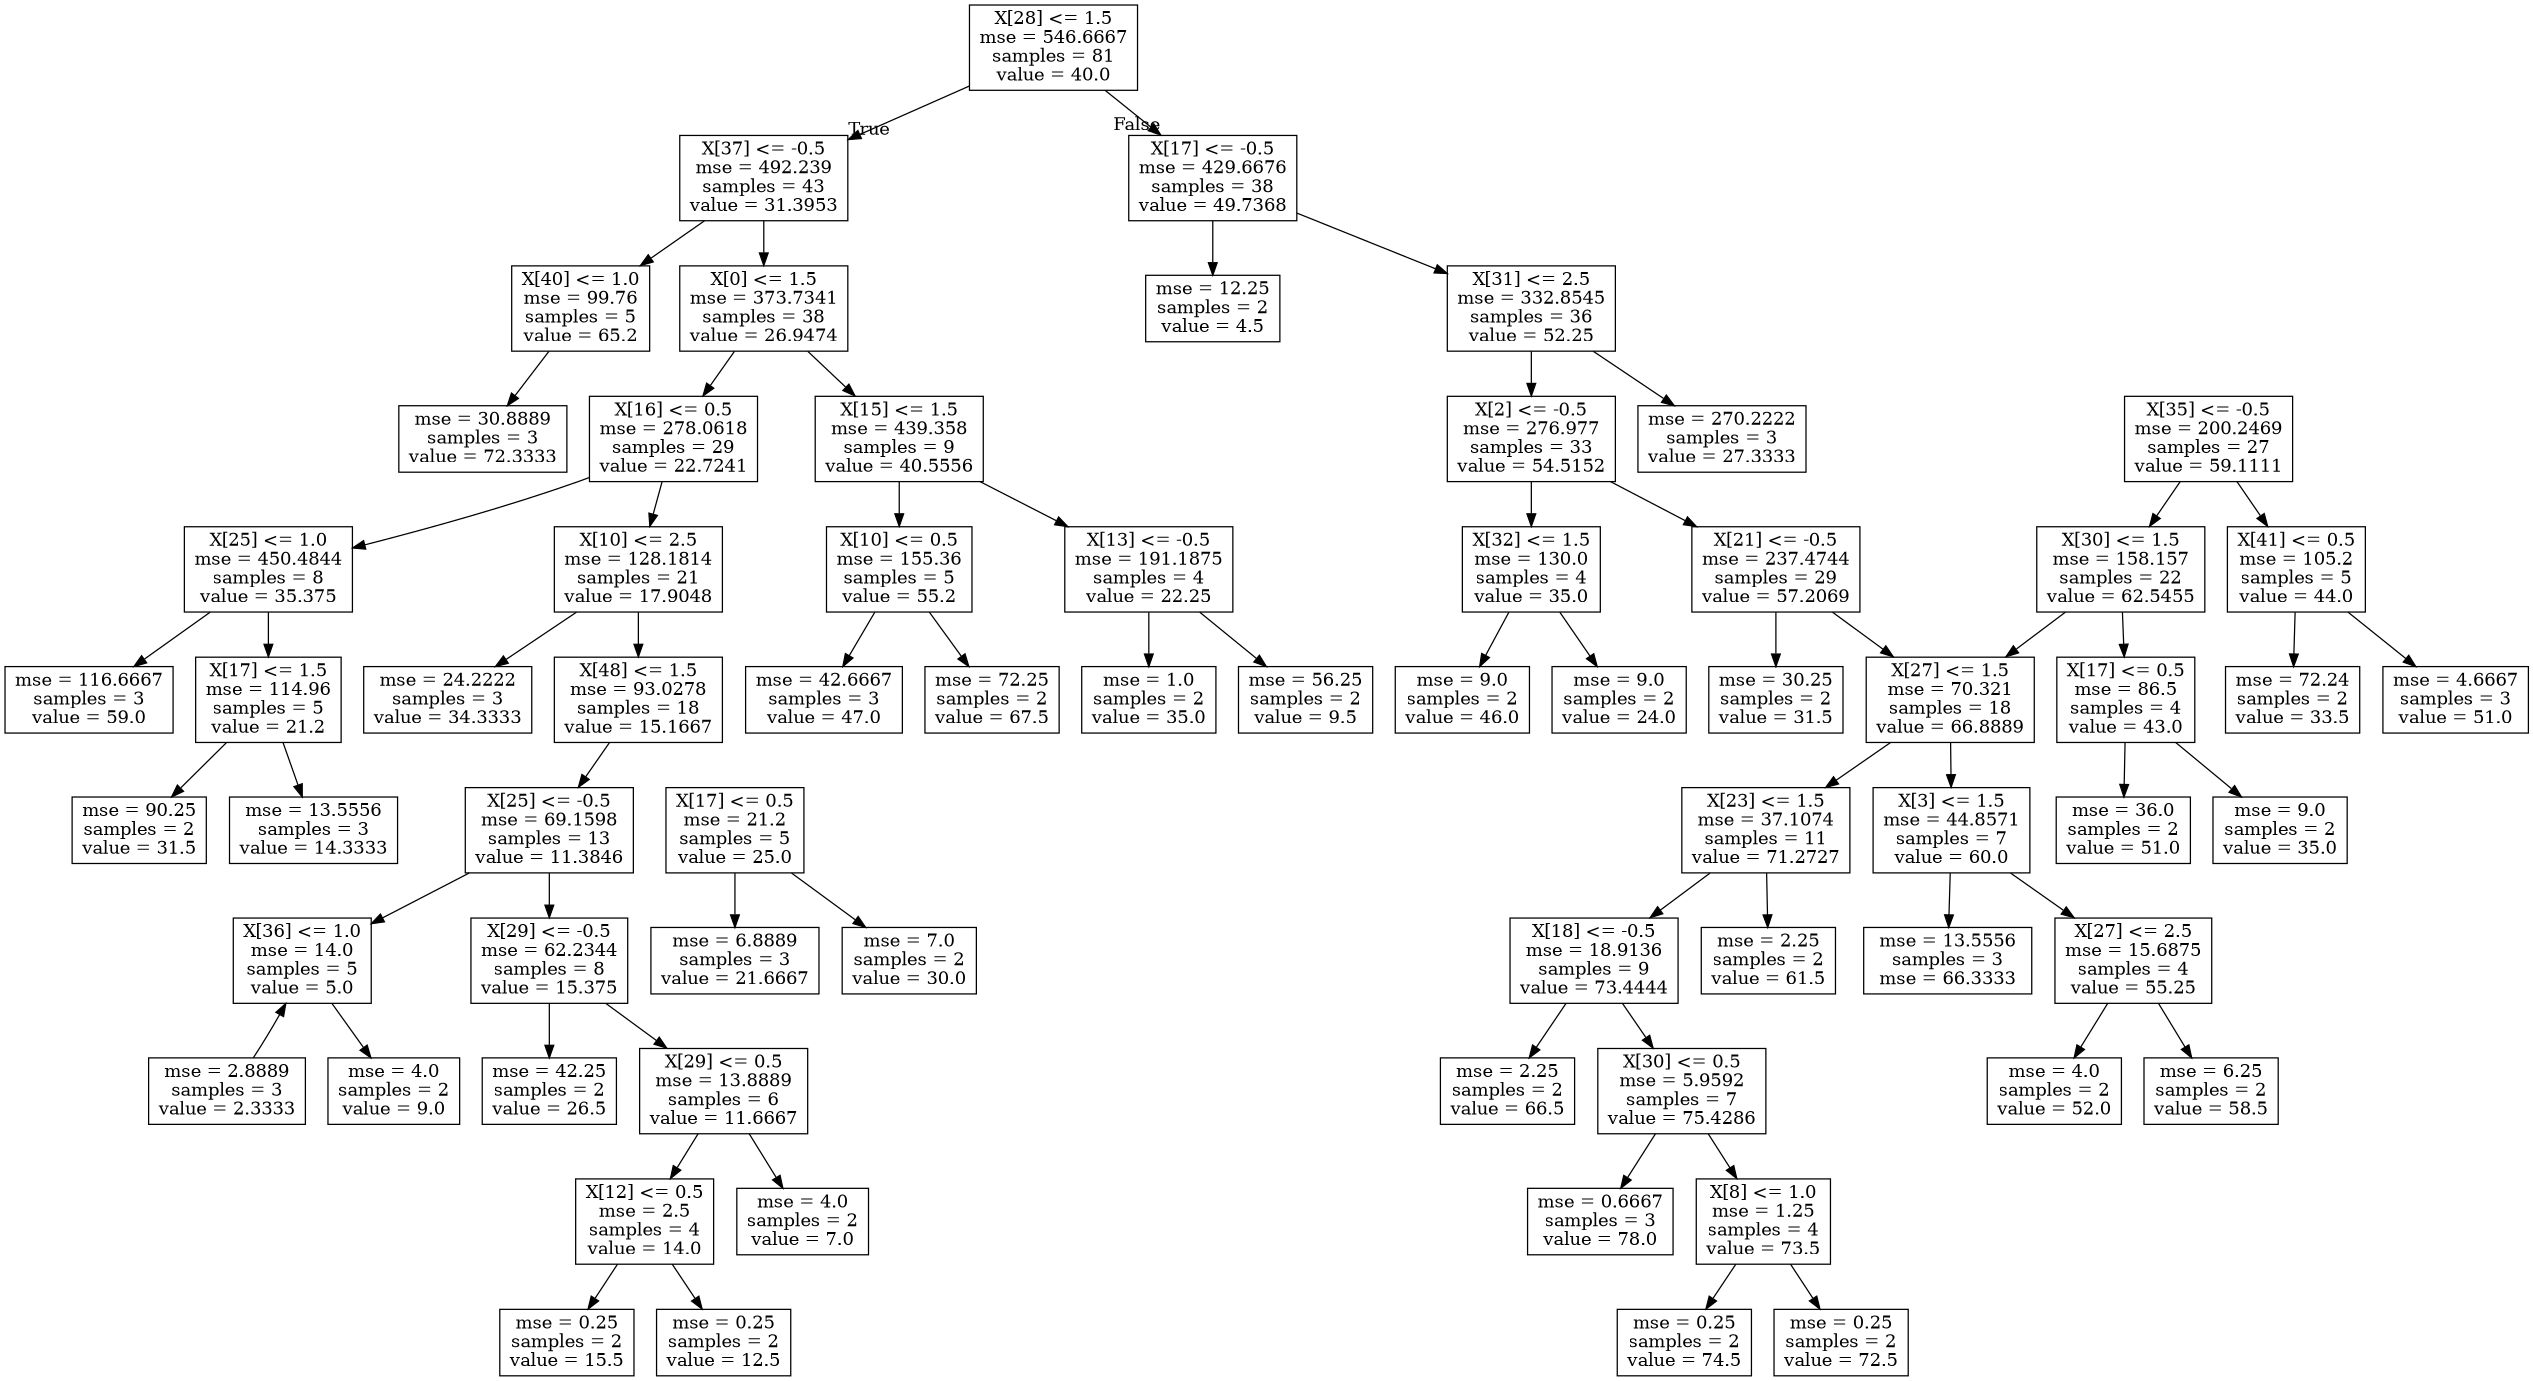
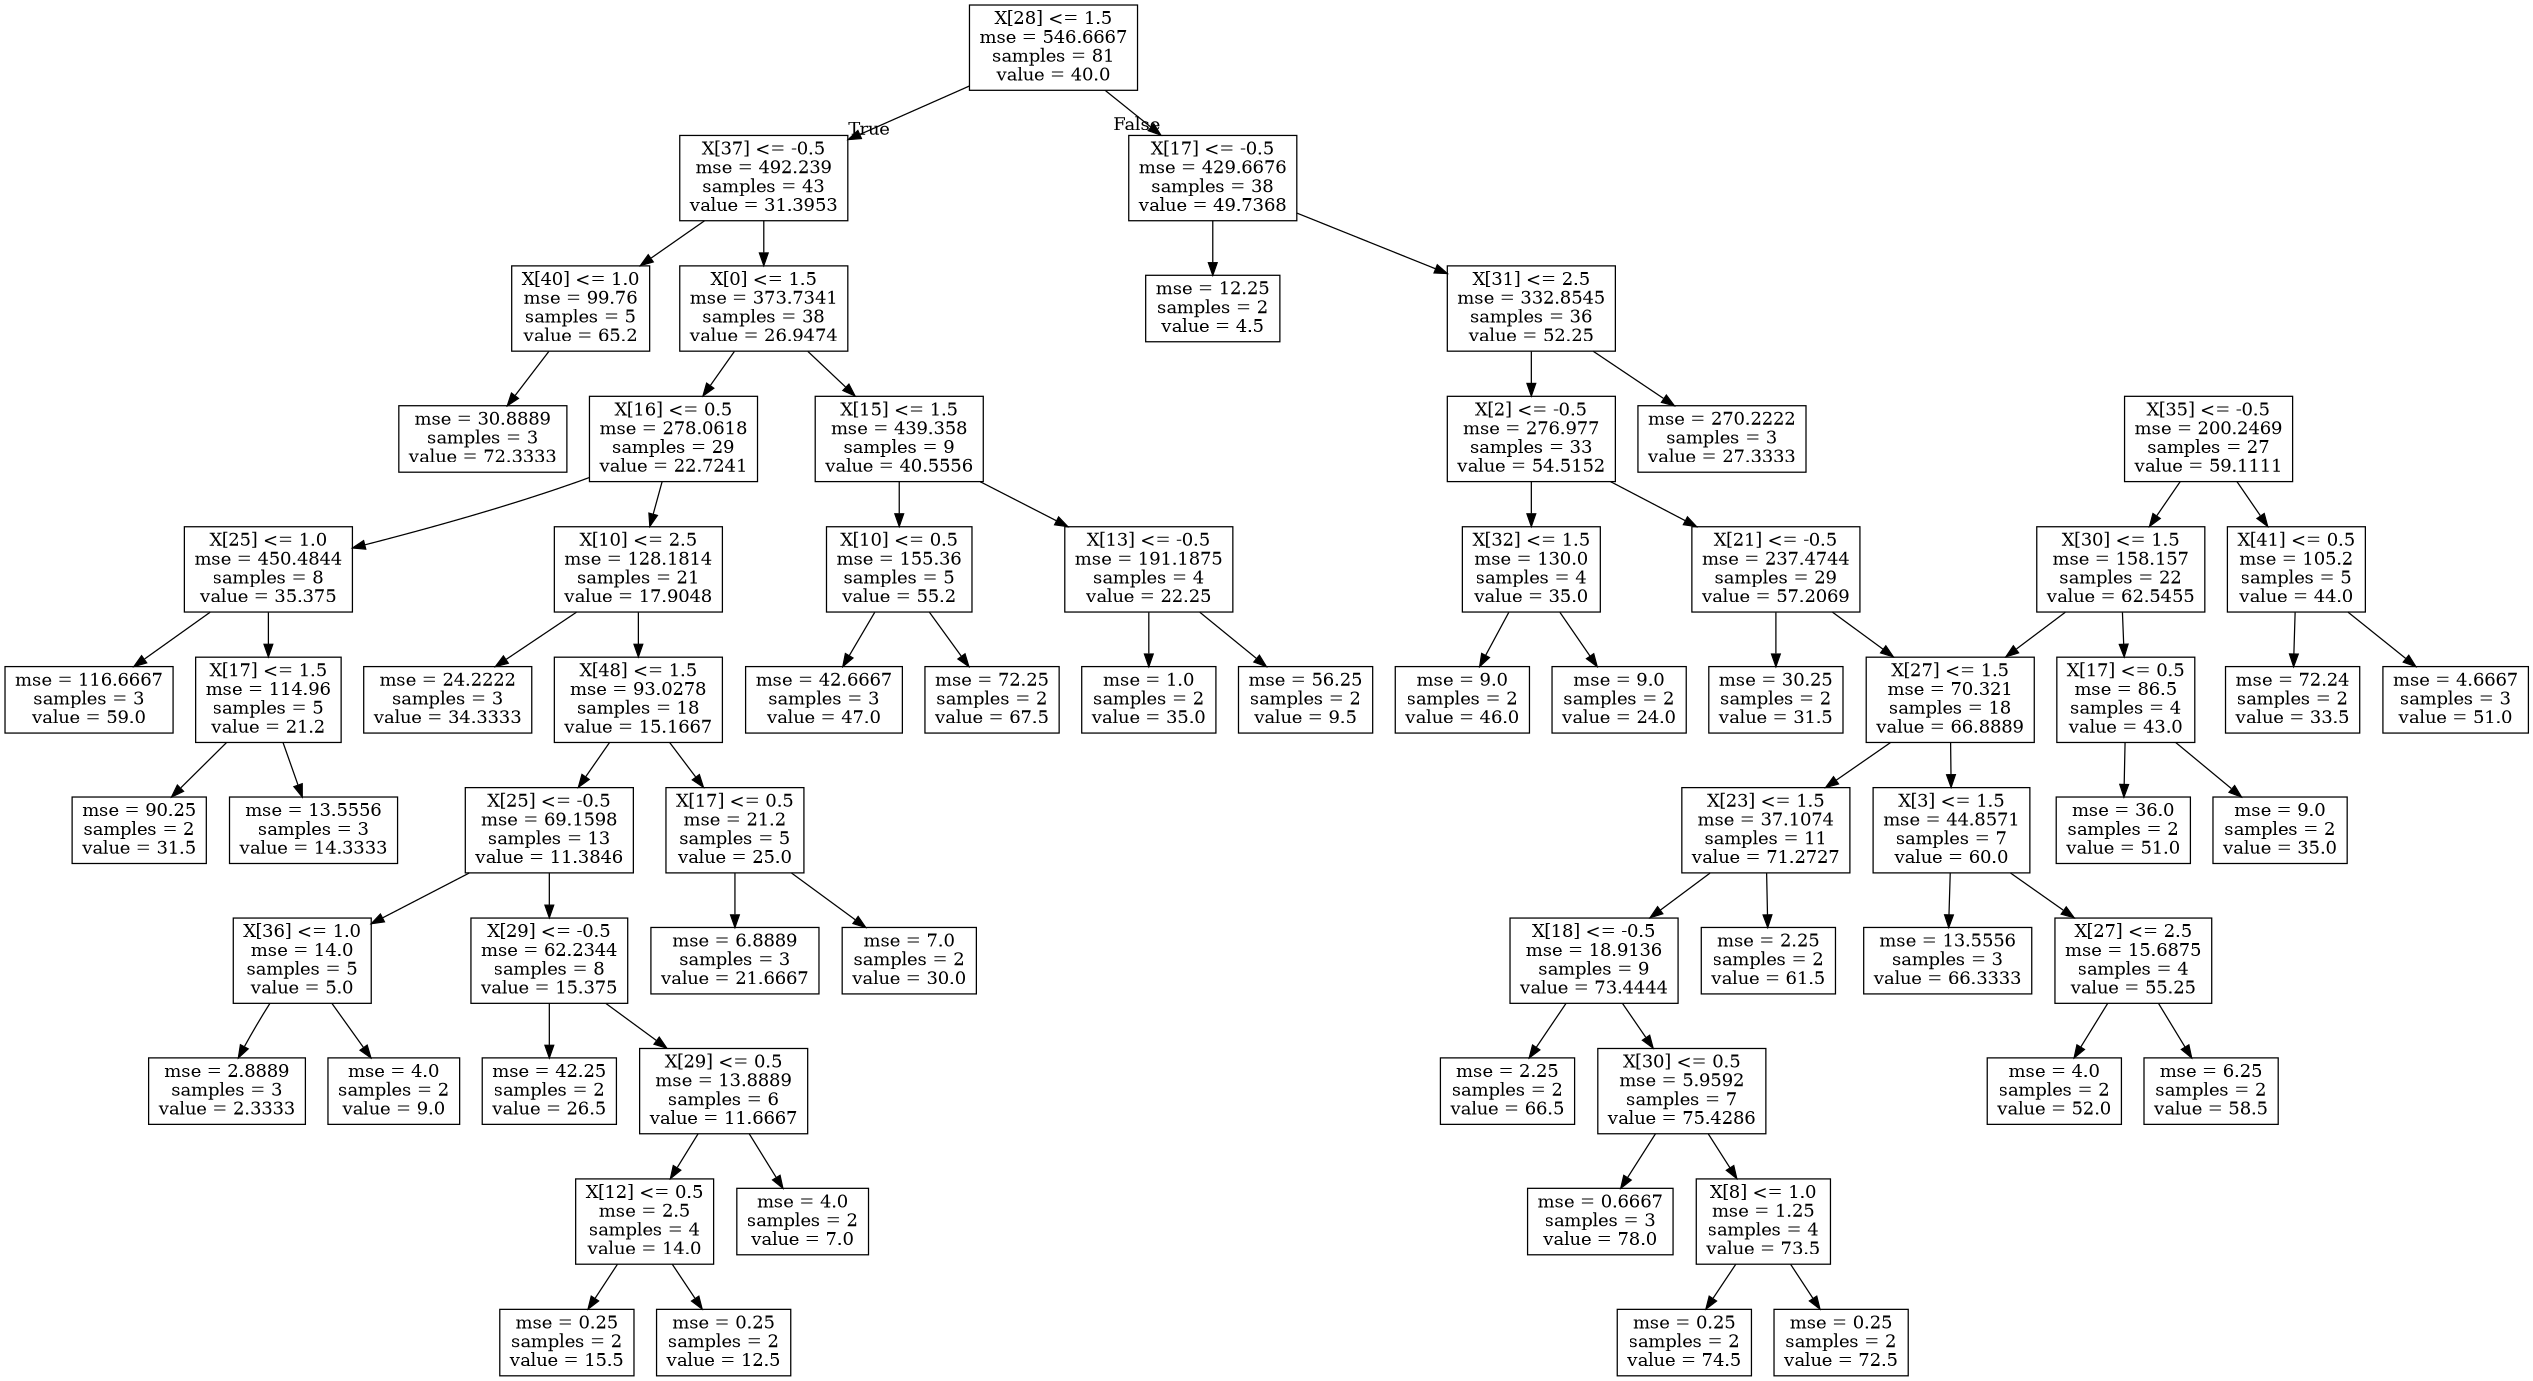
edge "X[48] <= 1.5 mse = 93.0278 samples = 18 value = 15.1667" -> "X[17] <= 0.5 mse = 21.2 samples = 5 value = 25.0": added
node "mse = 13.5556 samples = 3 mse = 66.3333": label "mse = 13.5556 samples = 3 mse = 66.3333" -> "mse = 13.5556 samples = 3 value = 66.3333"
edge "mse = 2.8889 samples = 3 value = 2.3333" -> "X[36] <= 1.0 mse = 14.0 samples = 5 value = 5.0": reversed
